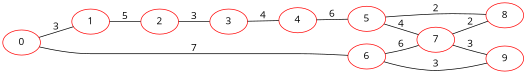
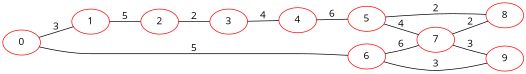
edge "2" -- "3": label "3" -> "2"
edge "0" -- "6": label "7" -> "5"
